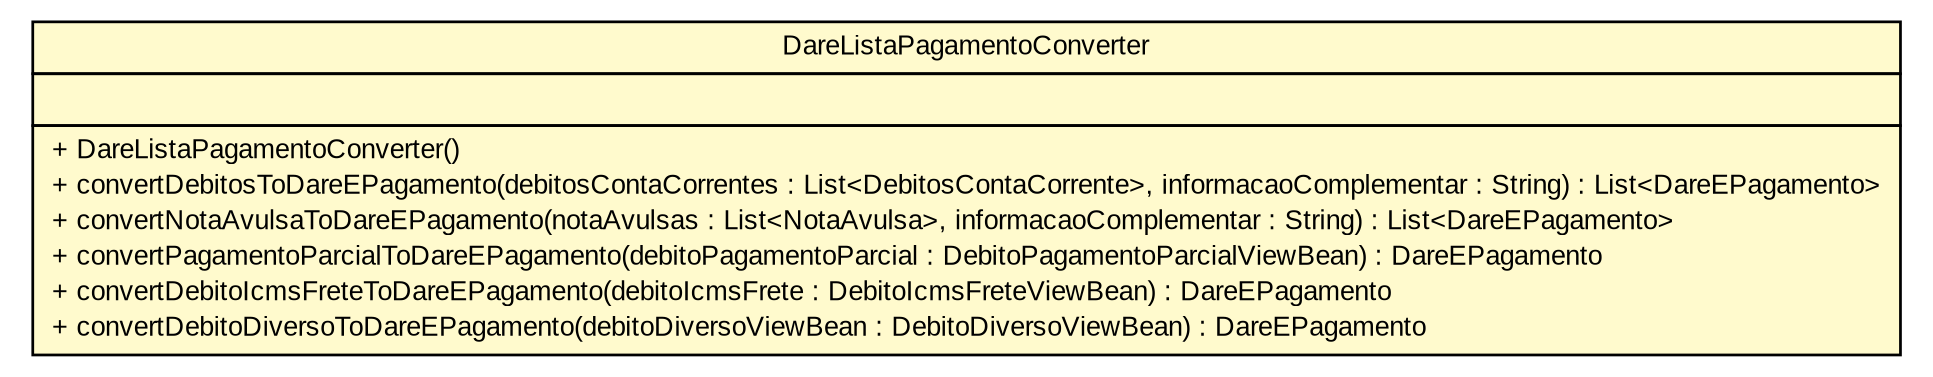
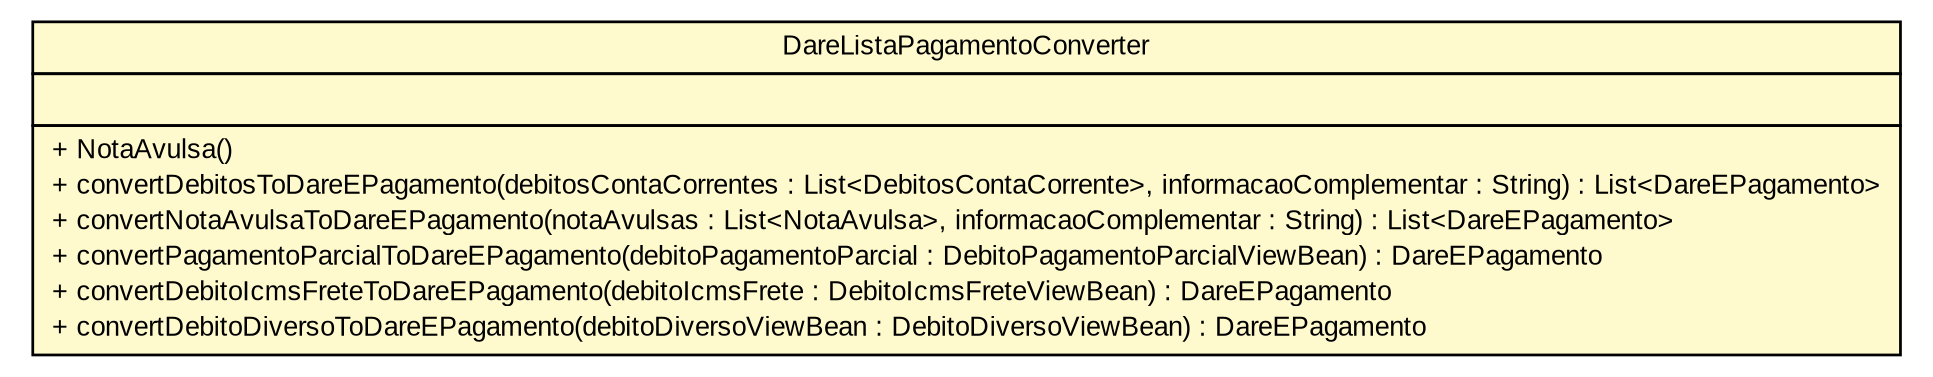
node "DareListaPagamentoConverter": text "+ DareListaPagamentoConverter()" -> "+ NotaAvulsa()"
